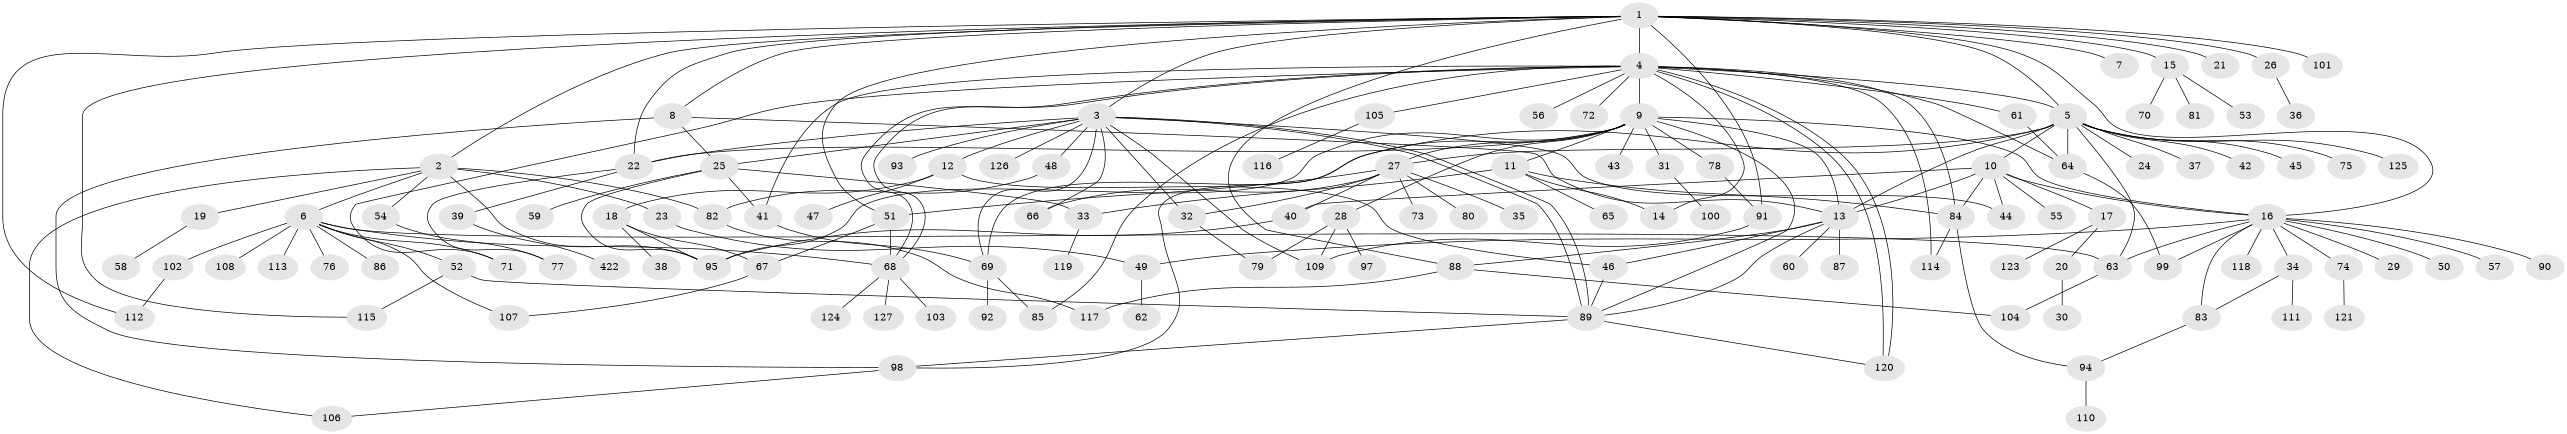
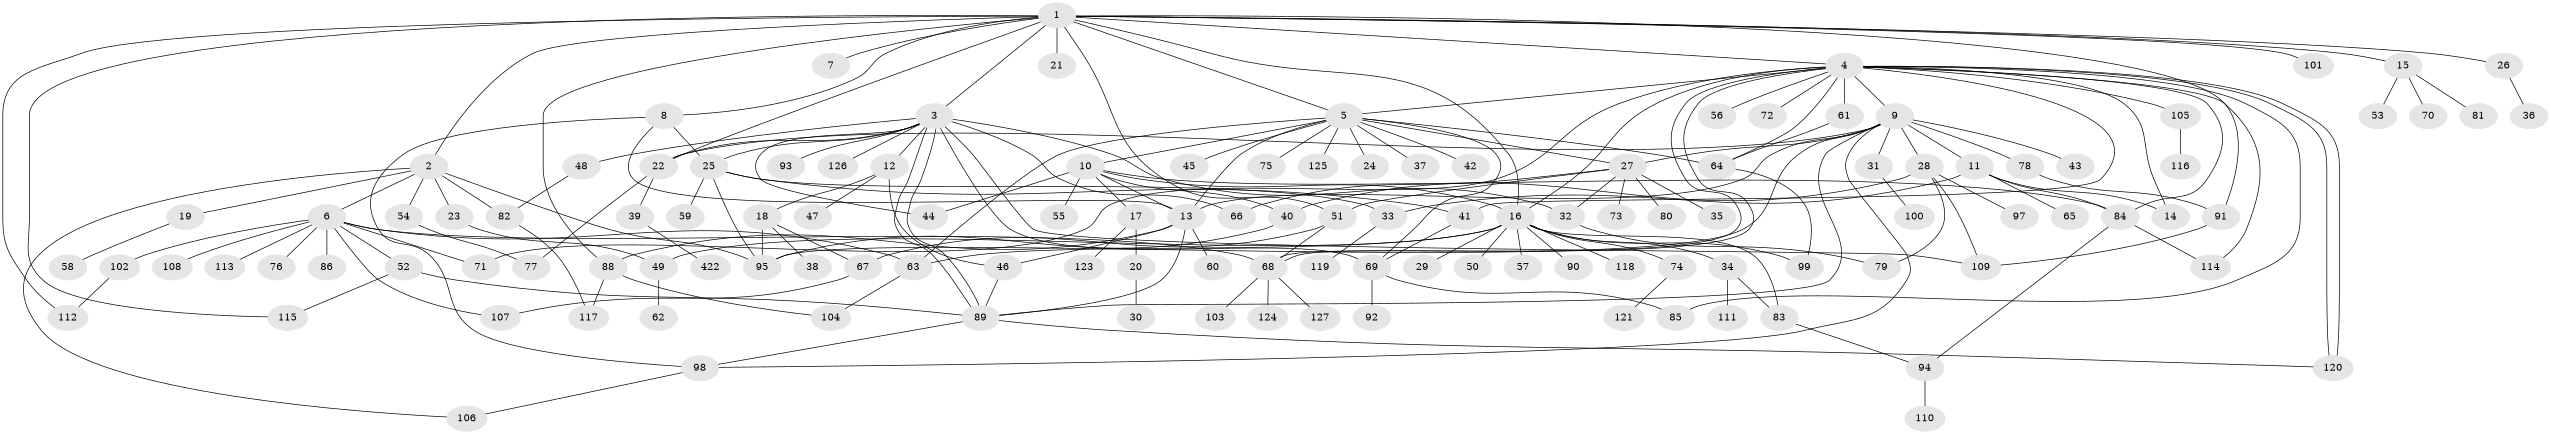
edge "9" -- "16": now "4" -- "16"
edge "27" -- "40": now "28" -- "40"
node "87": removed
